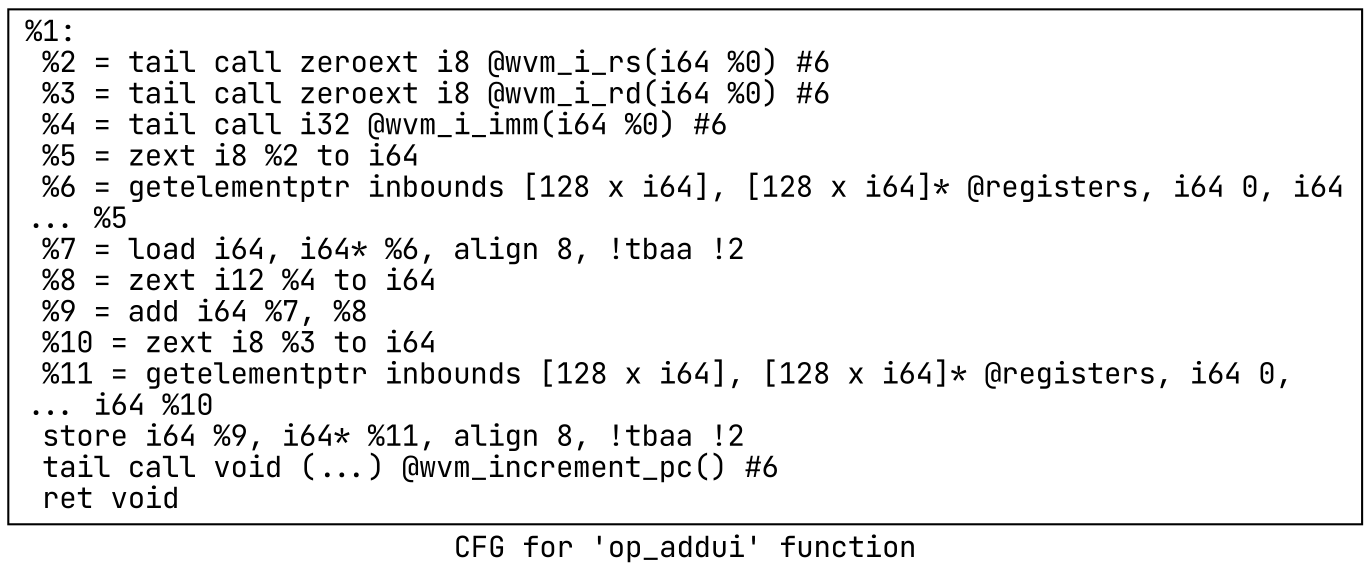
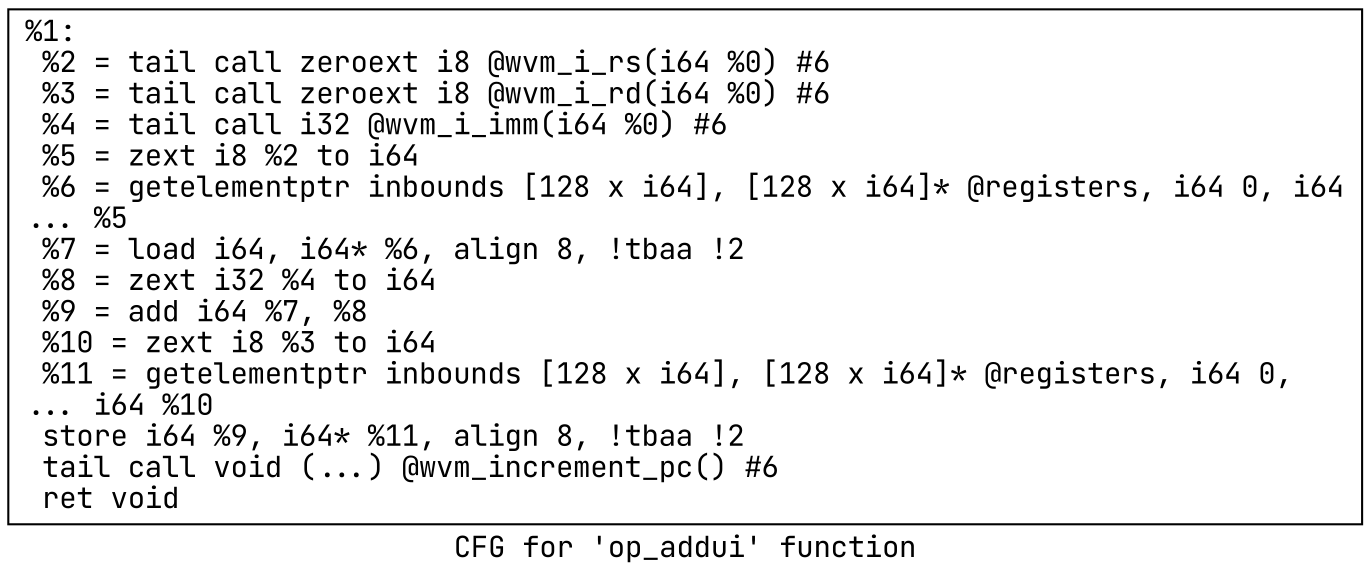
node "%1:": text "%8 = zext i12 %4 to i64" -> "%8 = zext i32 %4 to i64"
